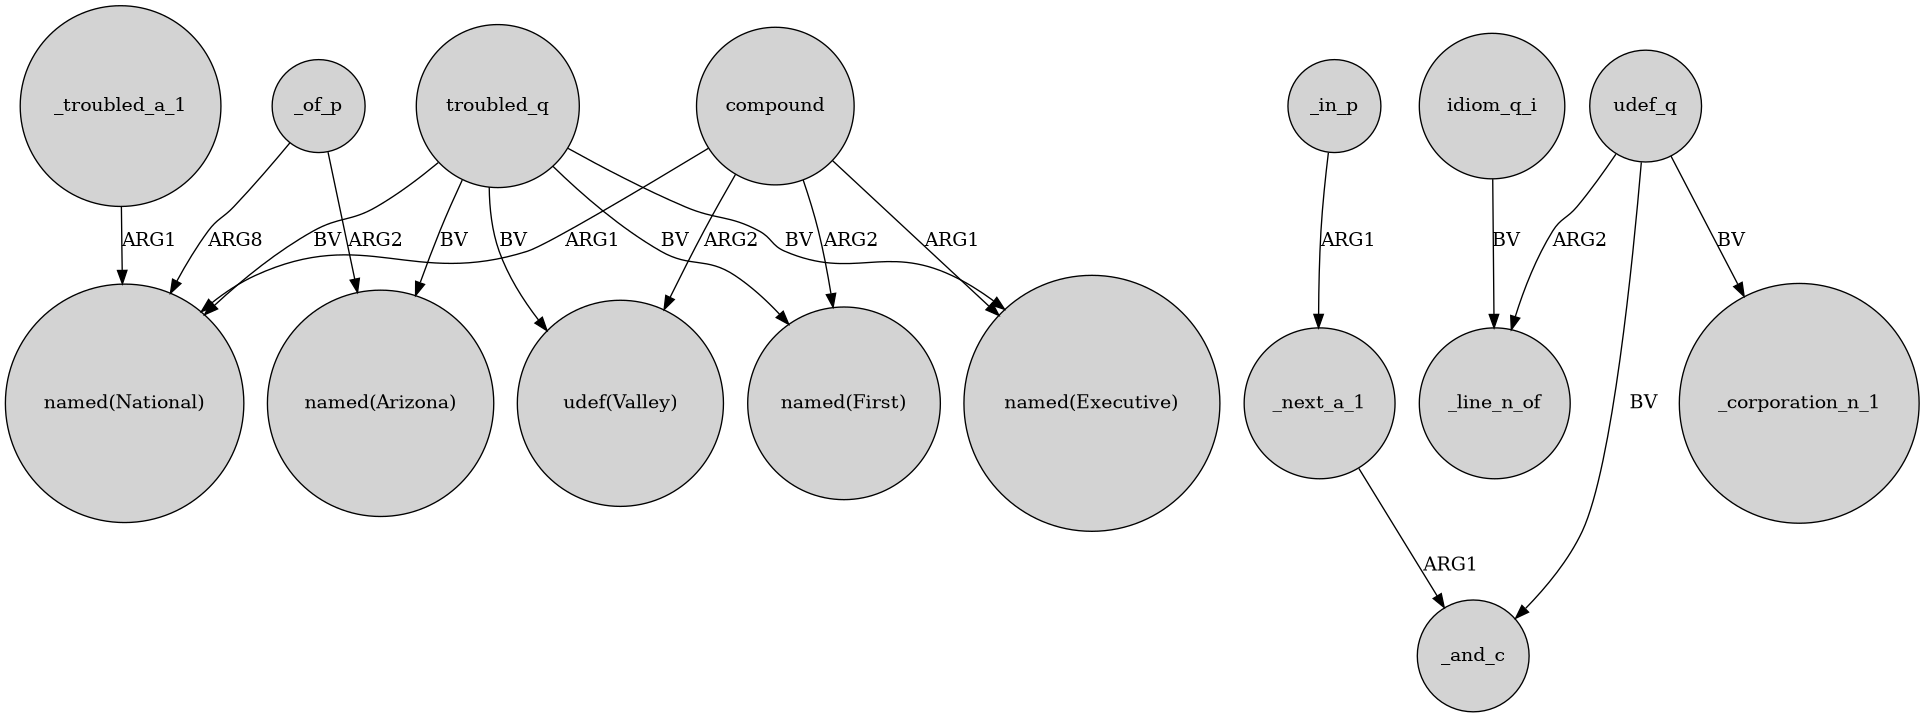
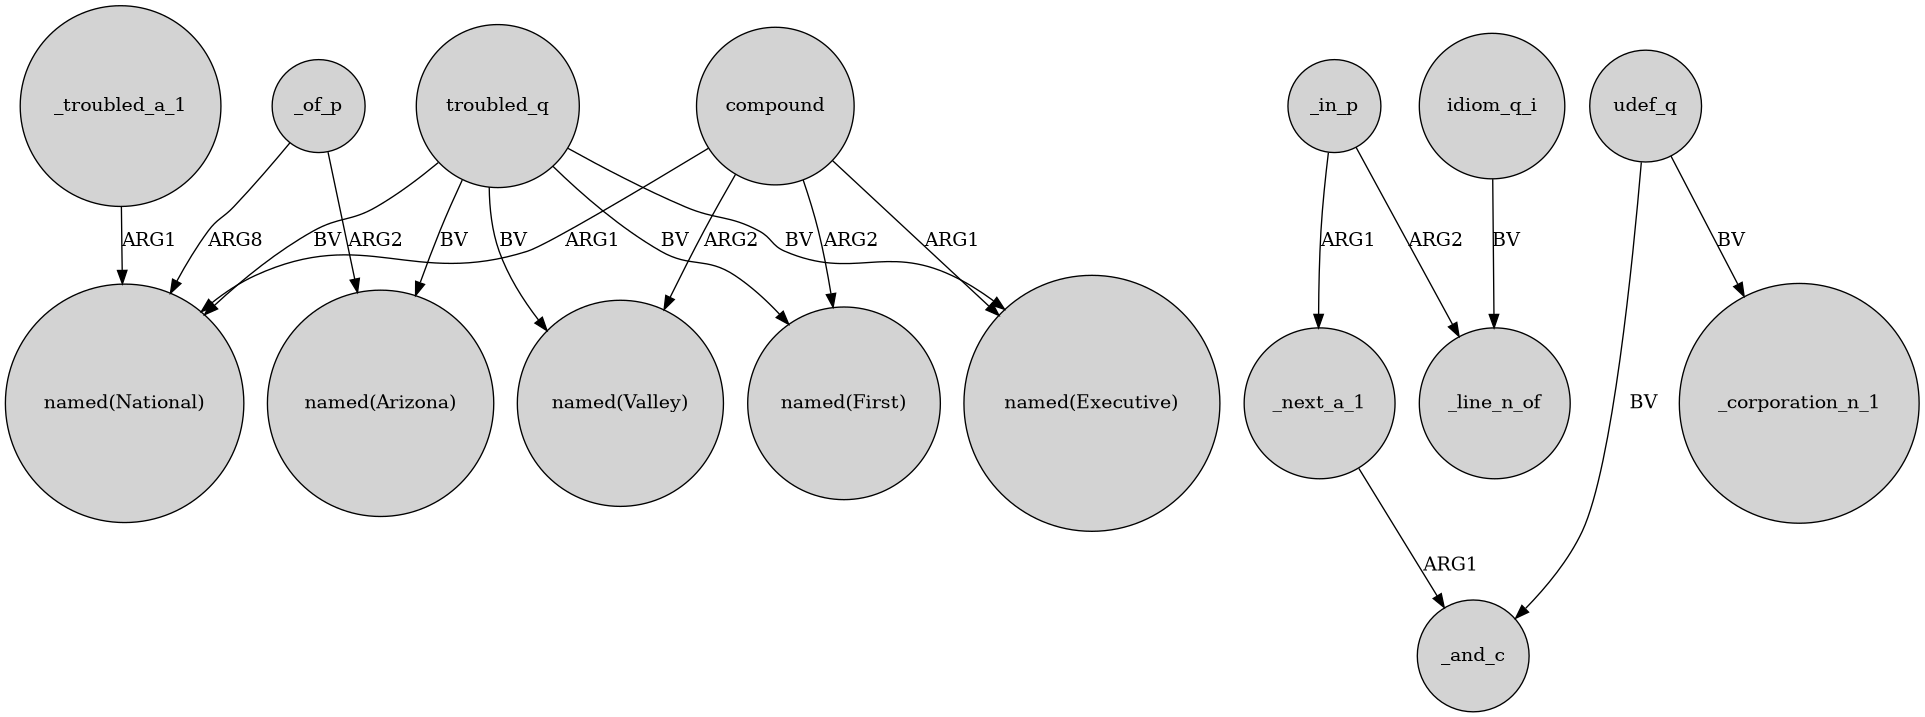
edge "udef_q" -> "_line_n_of": now "_in_p" -> "_line_n_of"
node "udef(Valley)": label "udef(Valley)" -> "named(Valley)"
